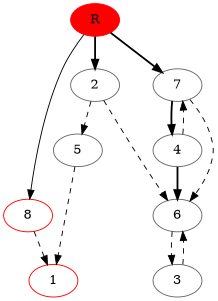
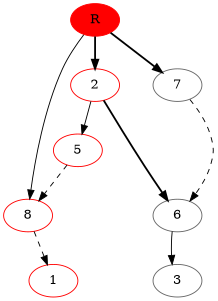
node "2": color gray40 -> red
edge "2" -> "5": style dashed -> solid
edge "2" -> "6": style dashed -> bold
node "5": color gray40 -> red
node "4": removed
edge "5" -> "1": now "5" -> "8"
edge "6" -> "3": style dashed -> solid
edge "3" -> "6": removed
